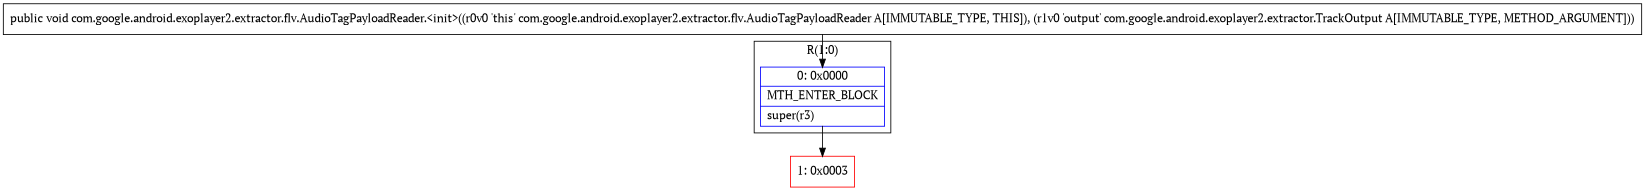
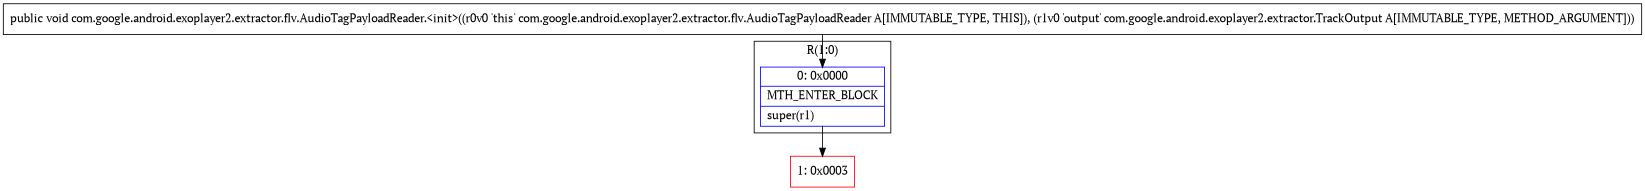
node "0: 0x0000": text "super(r3)" -> "super(r1)"
